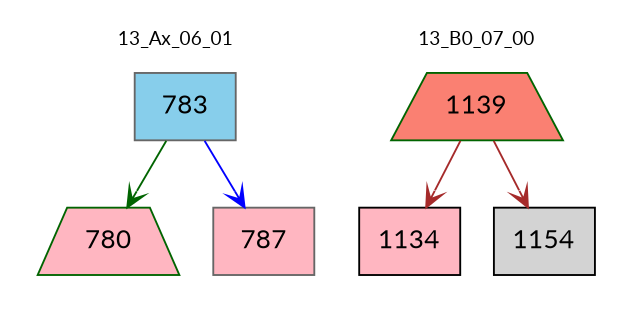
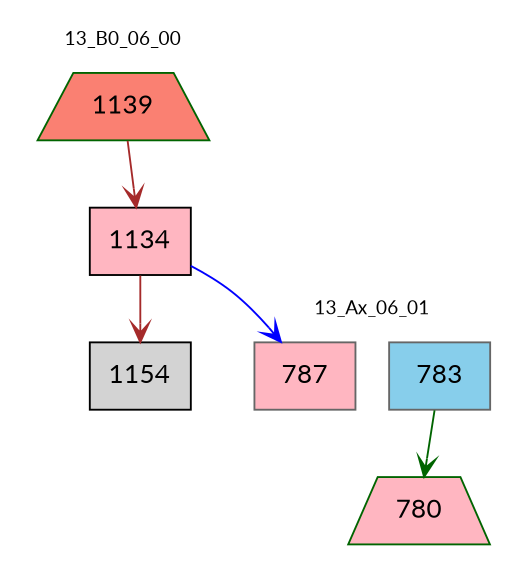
cluster "13_B0_07_00": label "13_B0_07_00" -> "13_B0_06_00"
edge "783" -> "787": now "1134" -> "787"
edge "1139" -> "1154": now "1134" -> "1154"
